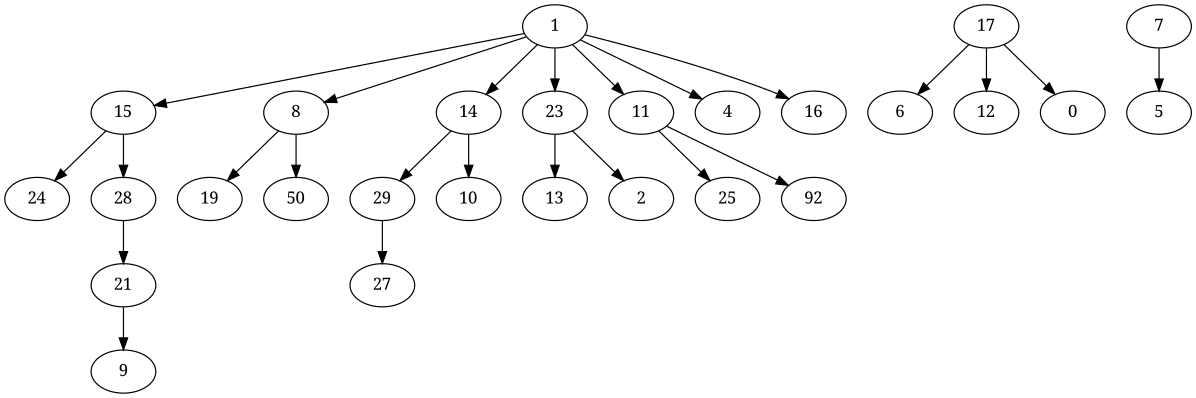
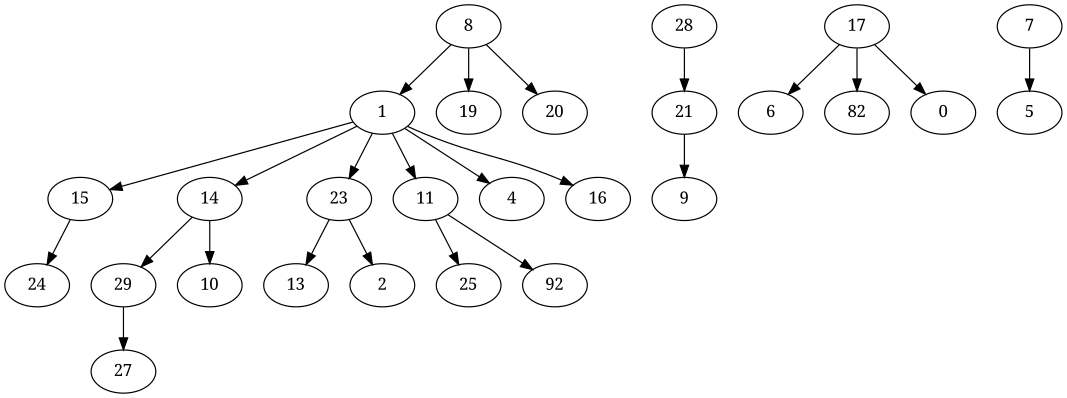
edge "1" -> "8": reversed
node "12": label "12" -> "82"
edge "15" -> "28": removed
node "50": label "50" -> "20"
